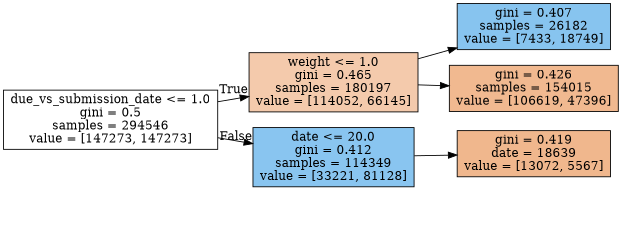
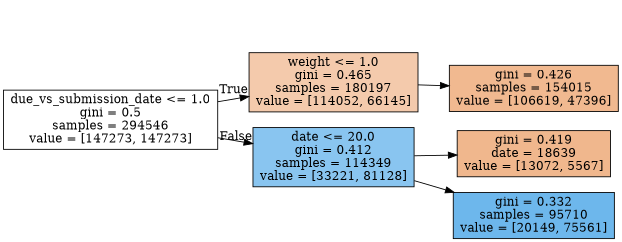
node "gini = 0.407 samples = 26182 value = [7433, 18749]": removed
node "gini = 0.332 samples = 95710 value = [20149, 75561]": added
